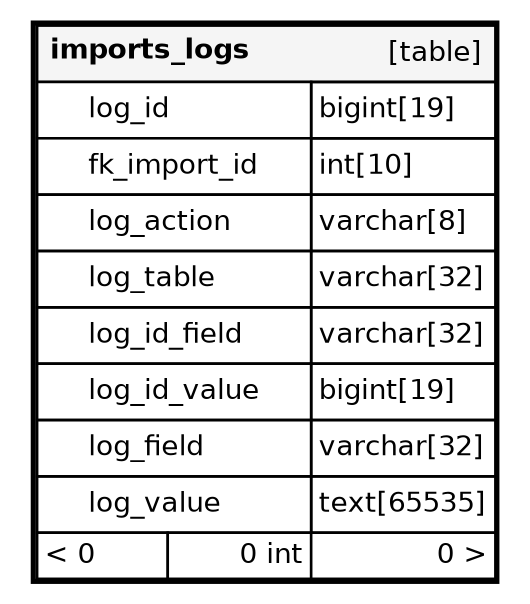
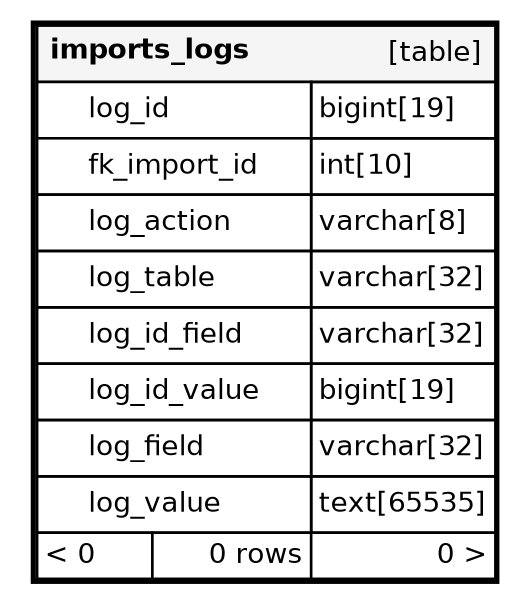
node "imports_logs": text "0 int" -> "0 rows"
